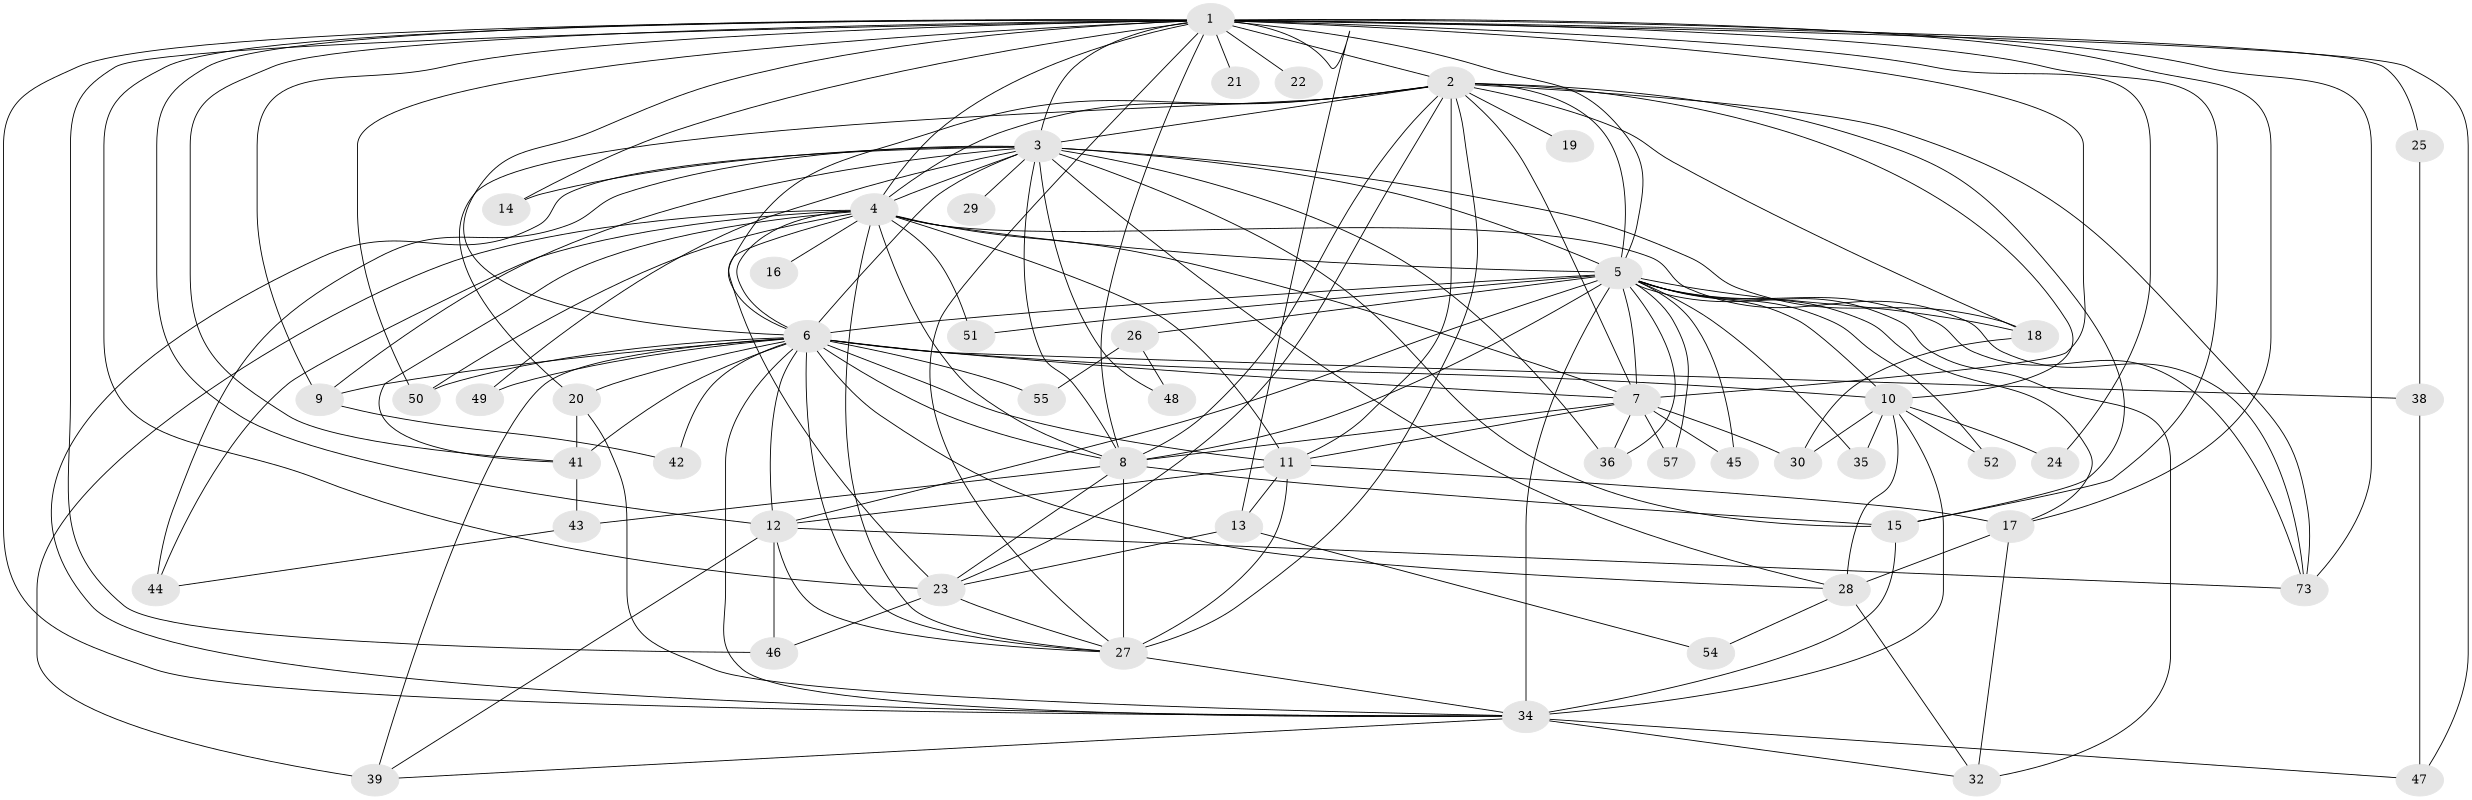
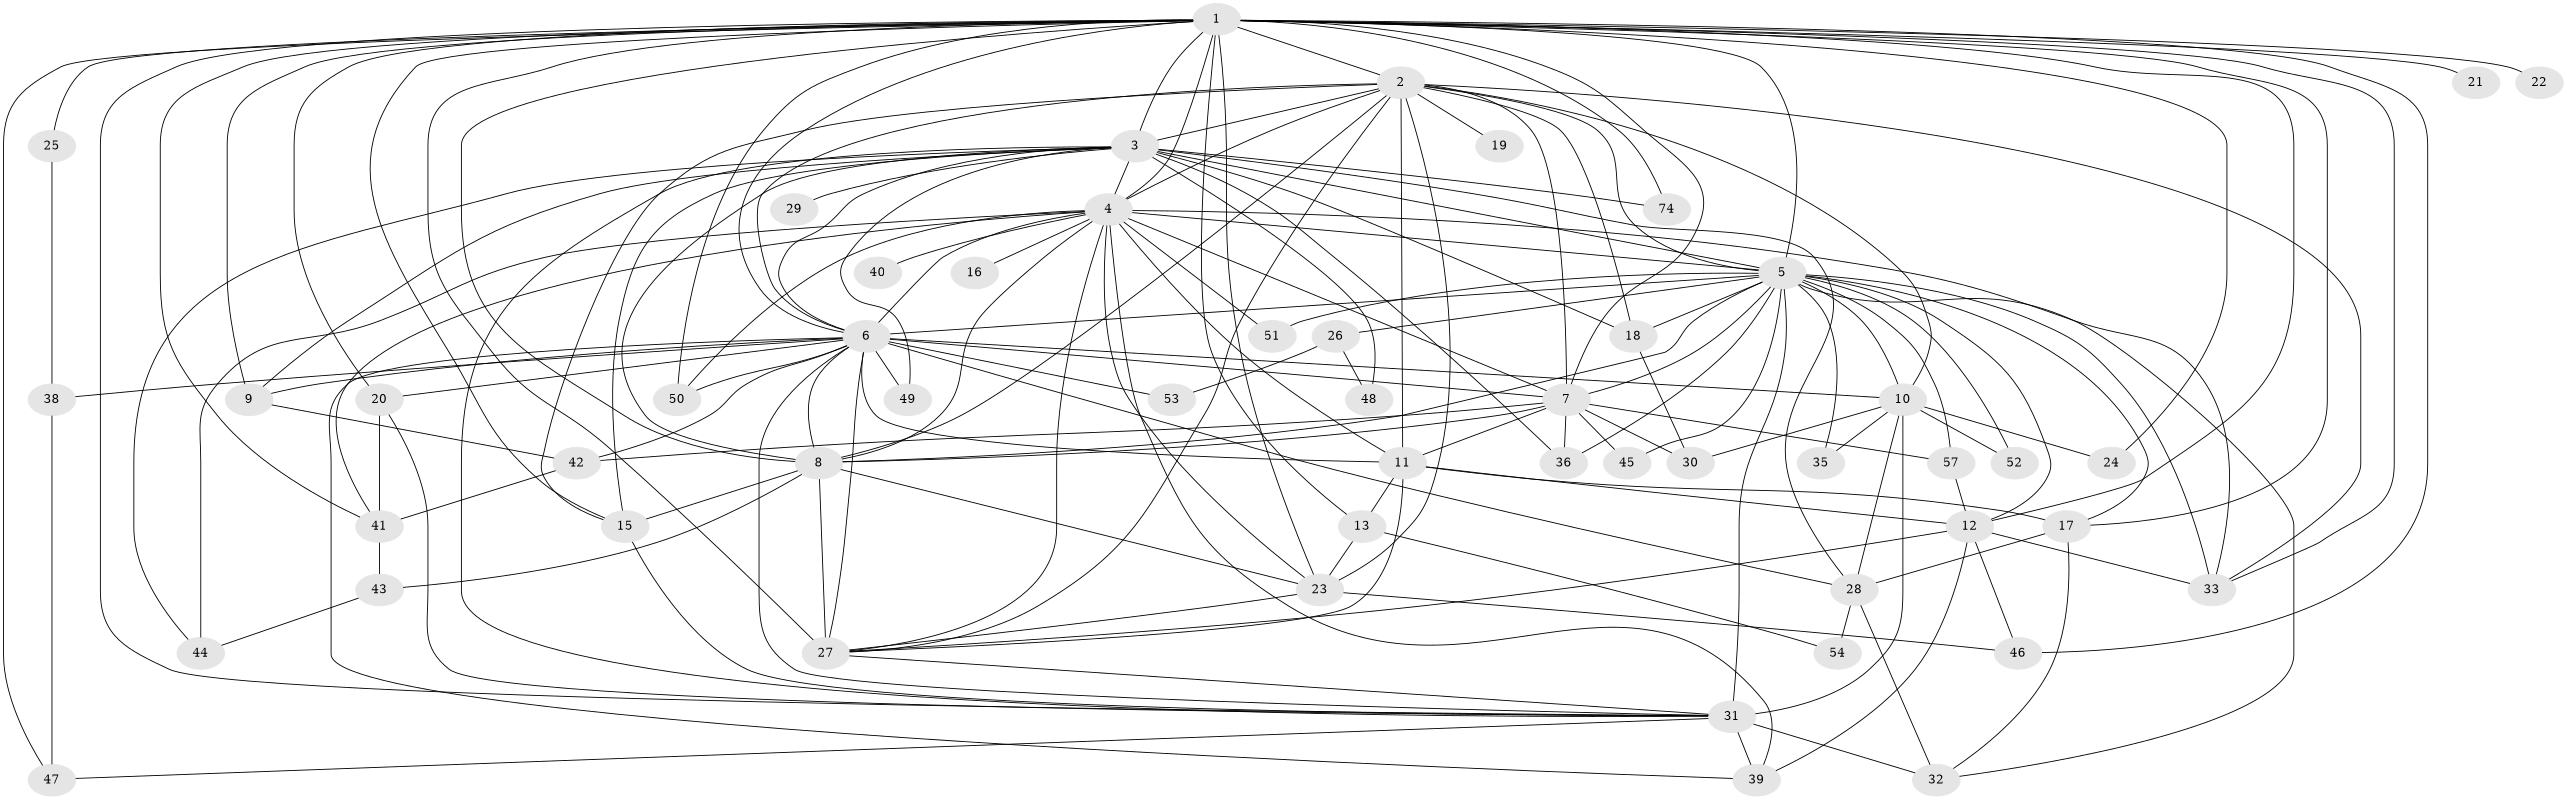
edge "2" -- "20": now "1" -- "20"
node "14": label "14" -> "74"
node "40": added
edge "6" -- "41": now "42" -- "41"
node "55": label "55" -> "53"
edge "6" -- "12": now "57" -- "12"
edge "7" -- "42": added
node "73": label "73" -> "33"
node "34": label "34" -> "31"
